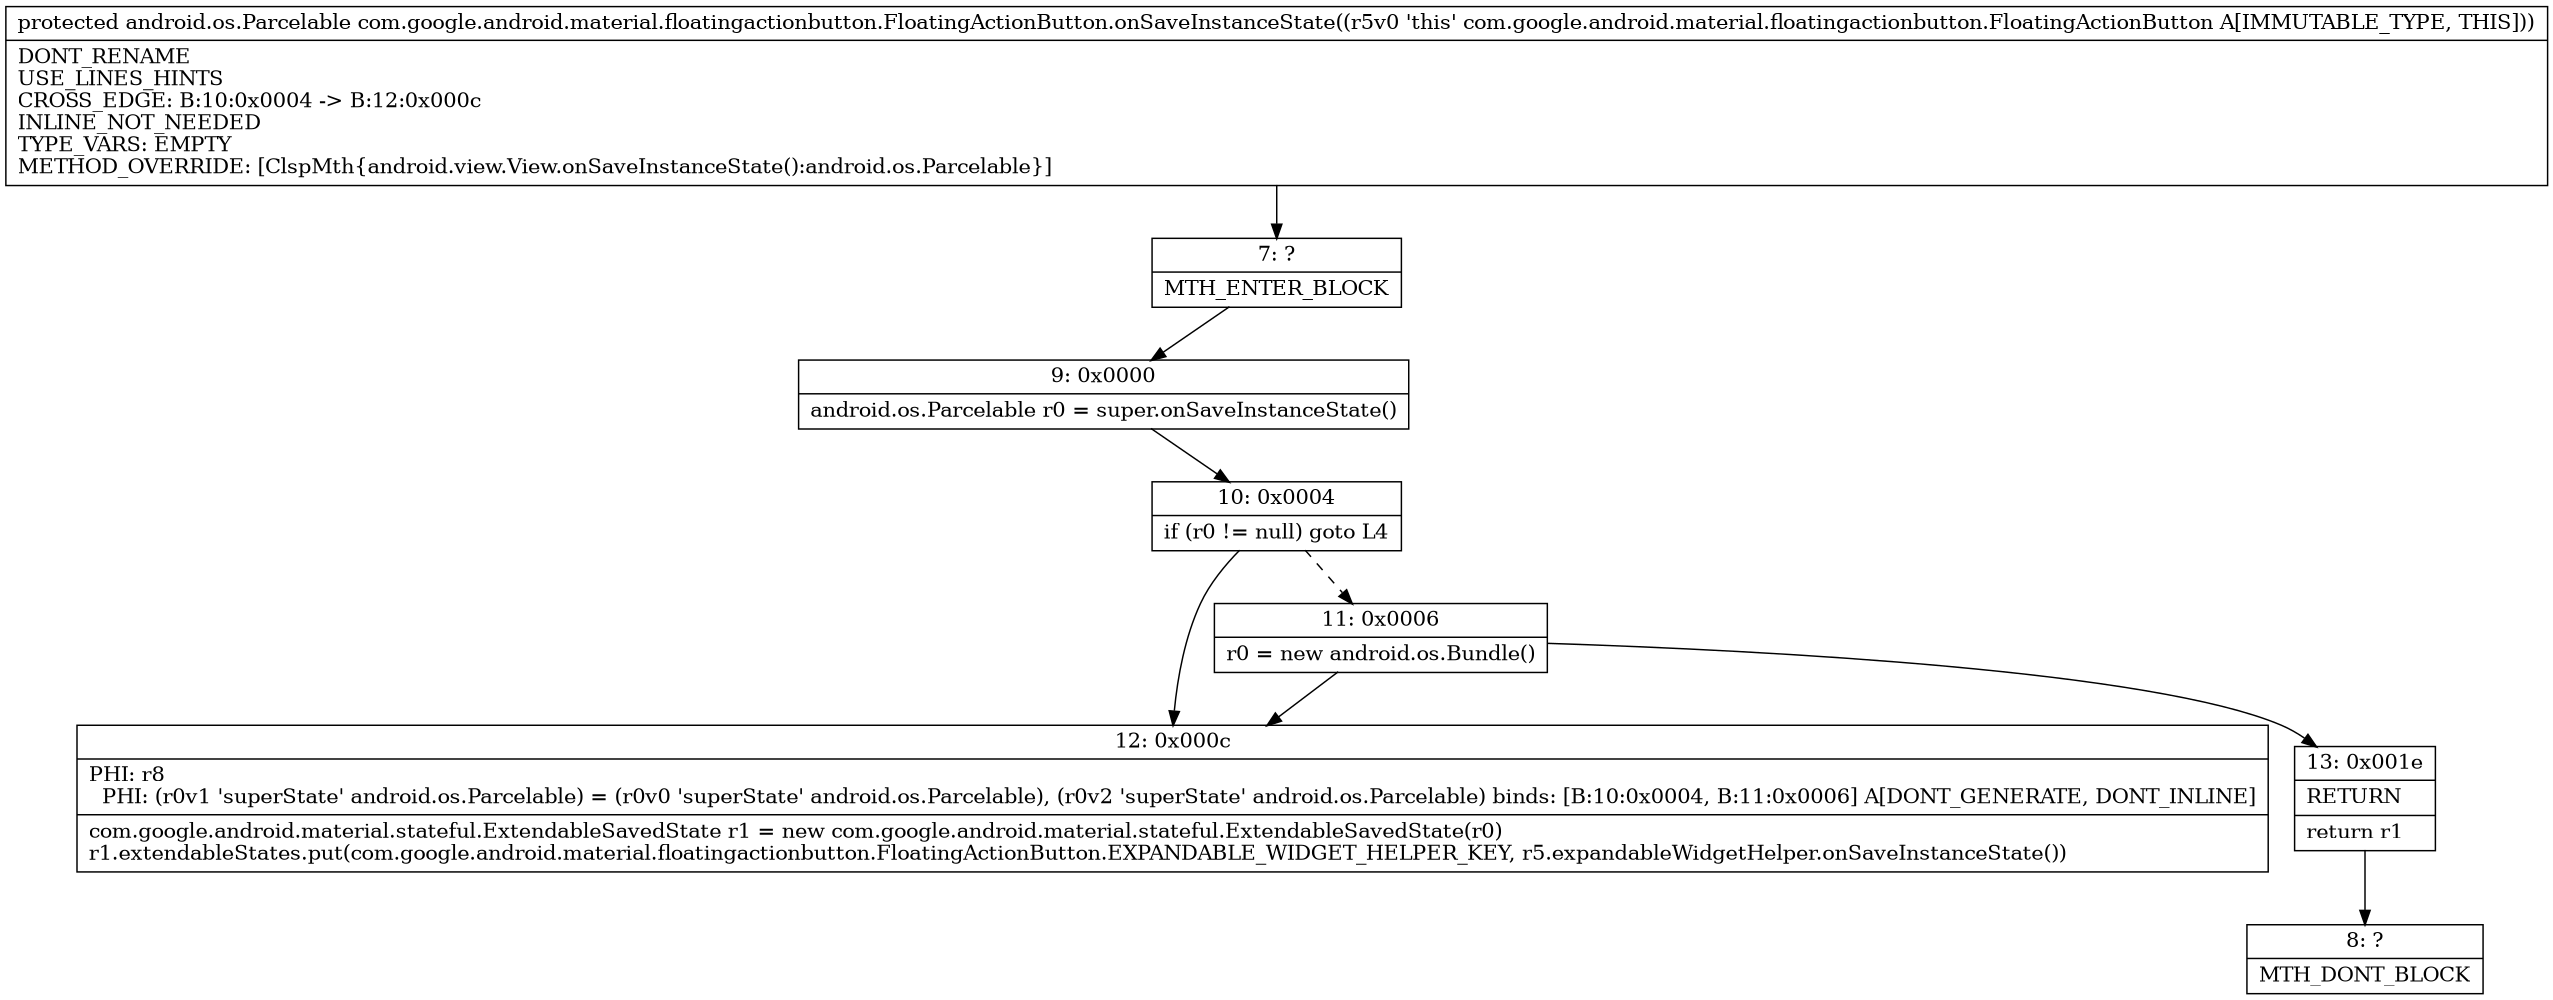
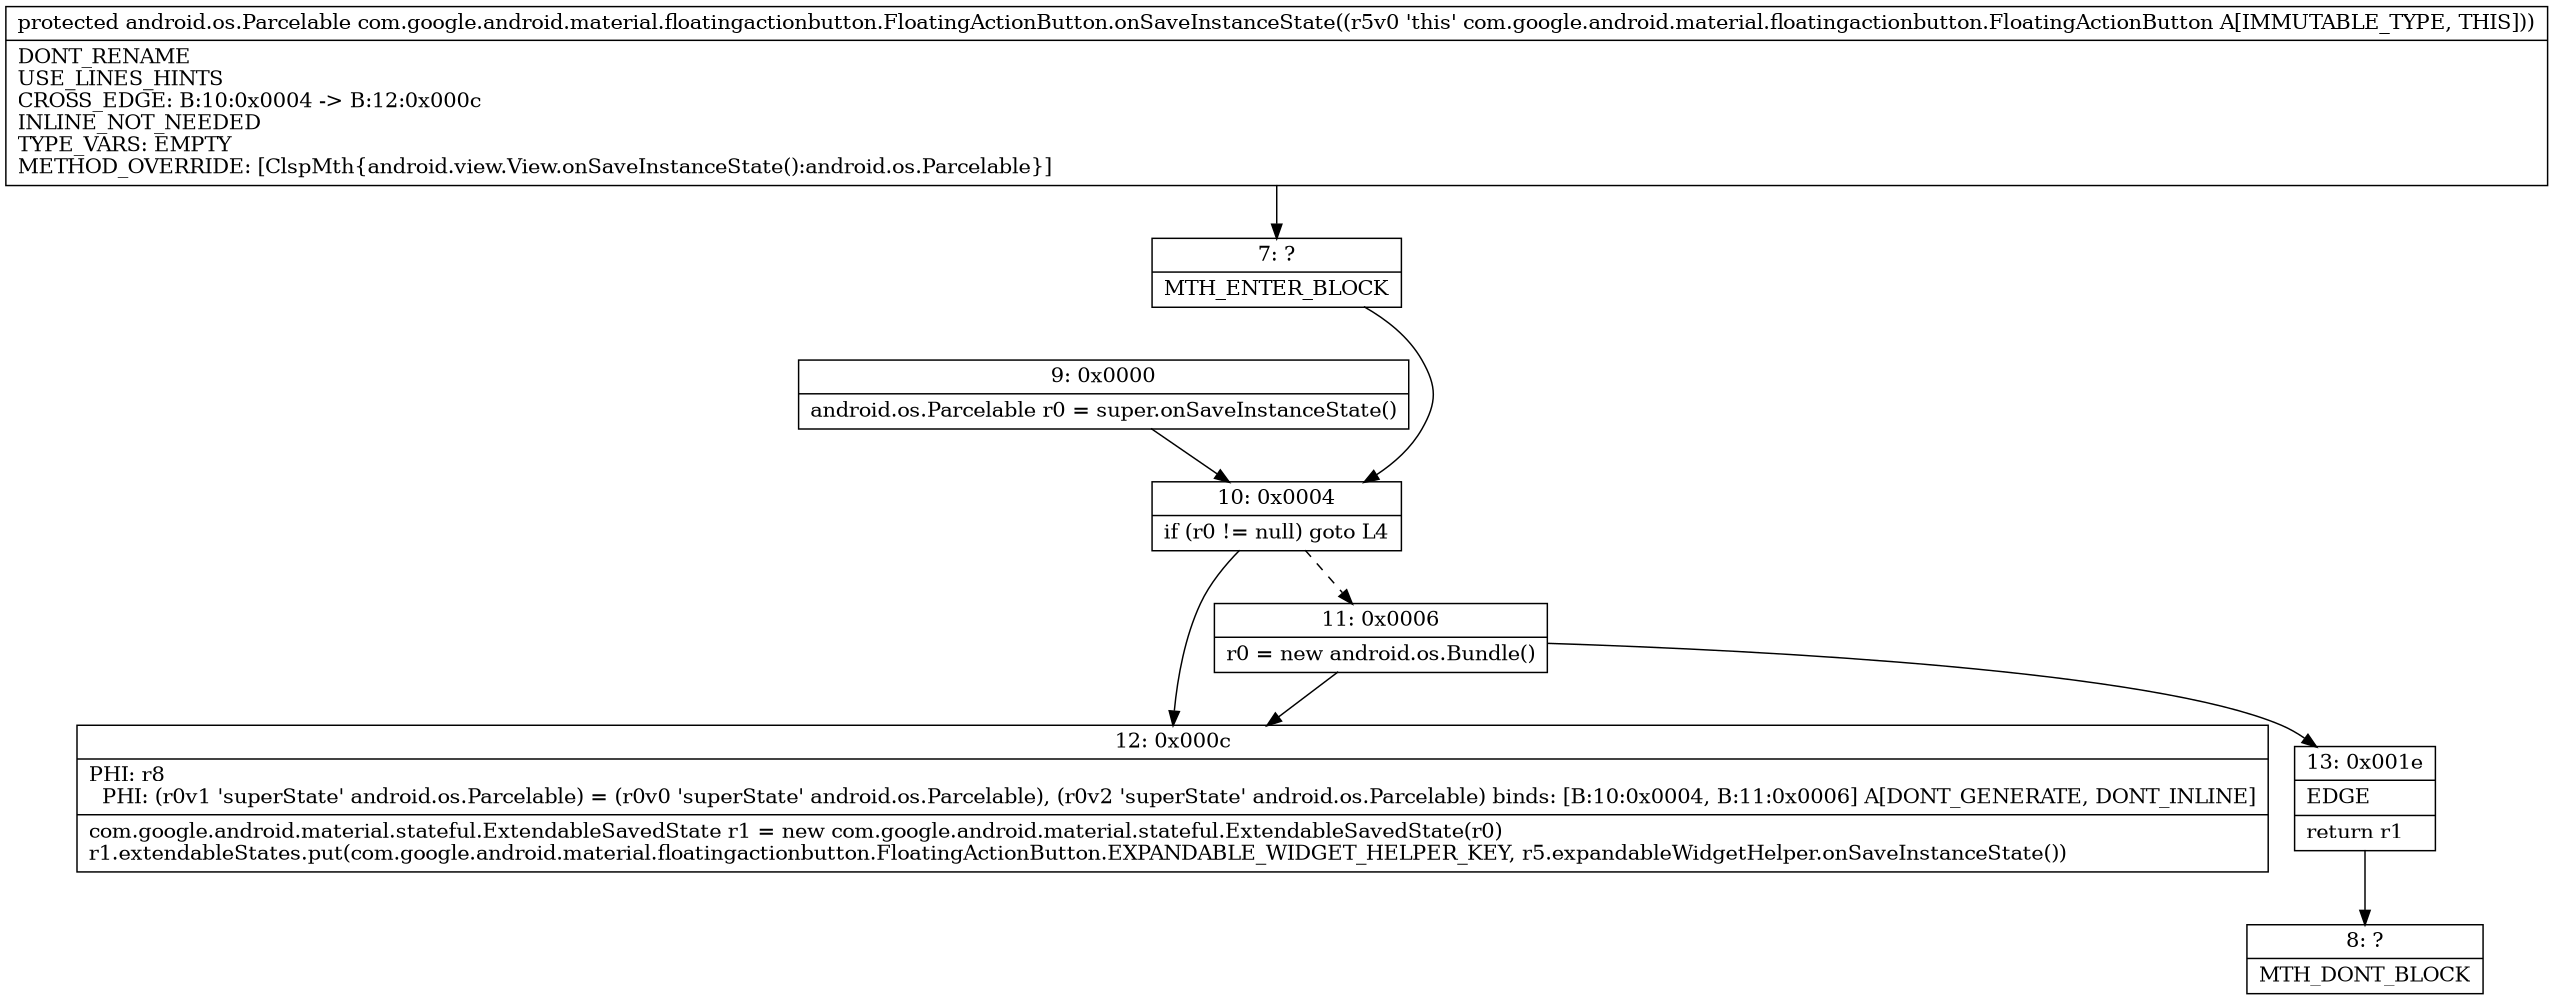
edge "7: ?" -> "9: 0x0000": now "7: ?" -> "10: 0x0004"
node "13: 0x001e": text "RETURN" -> "EDGE"
